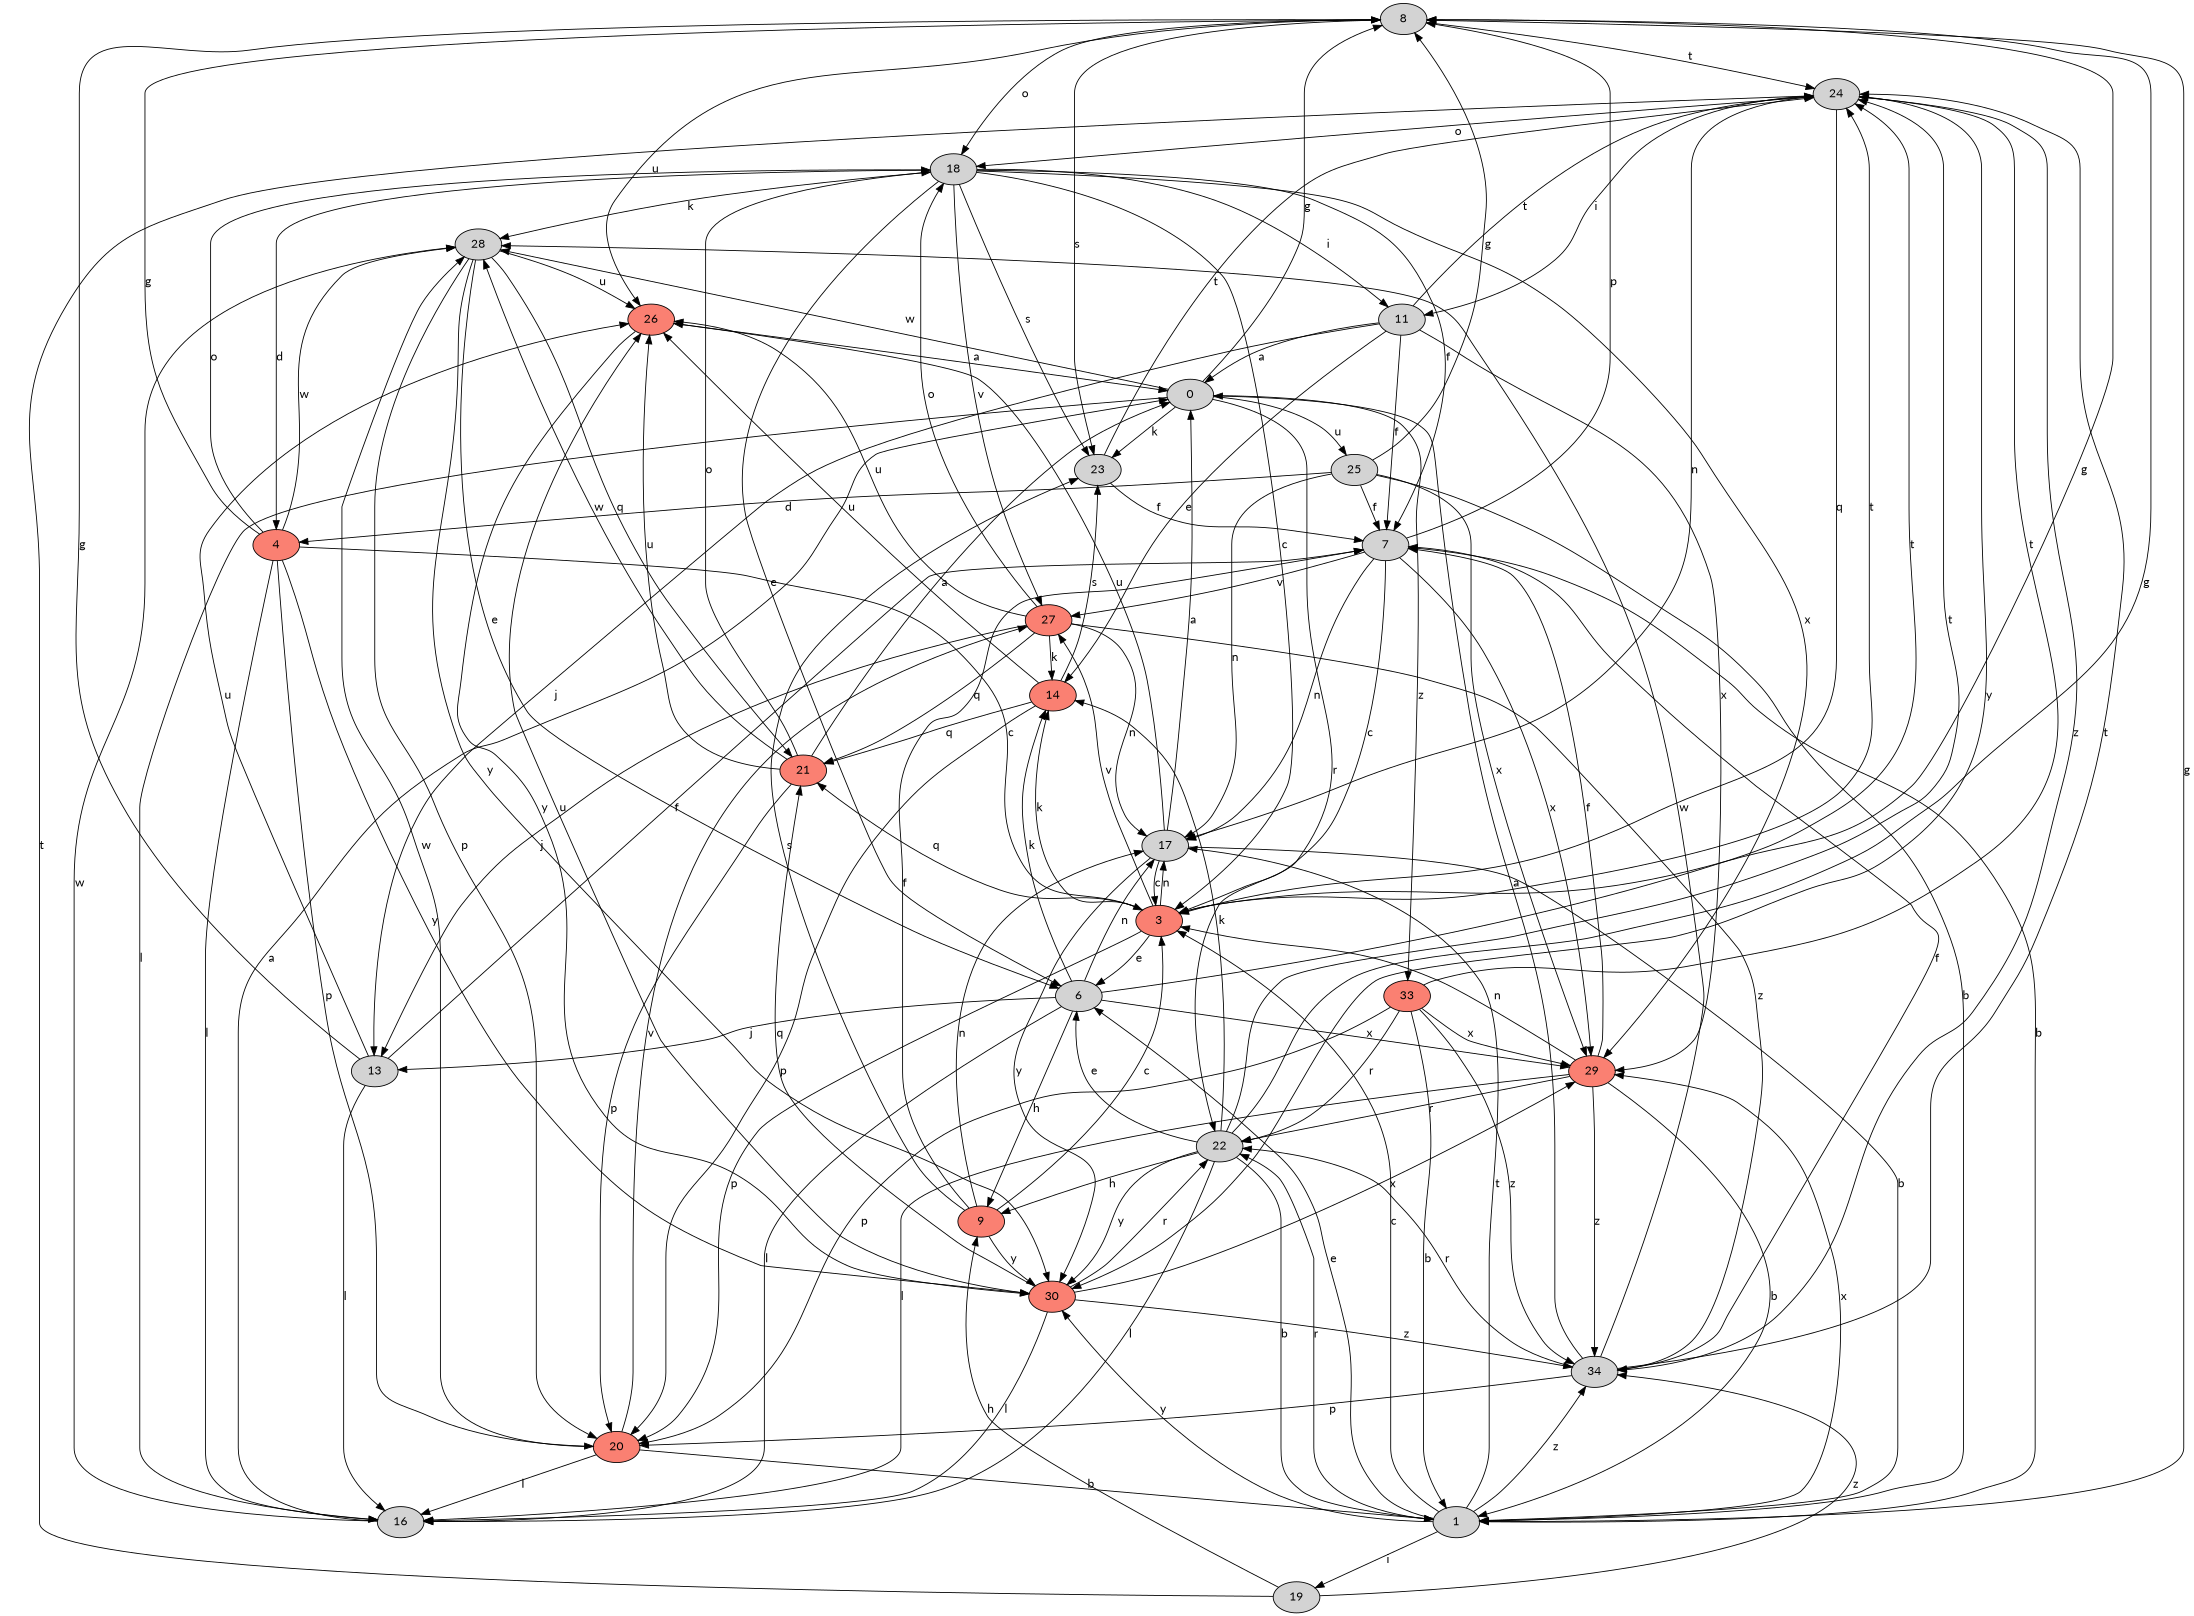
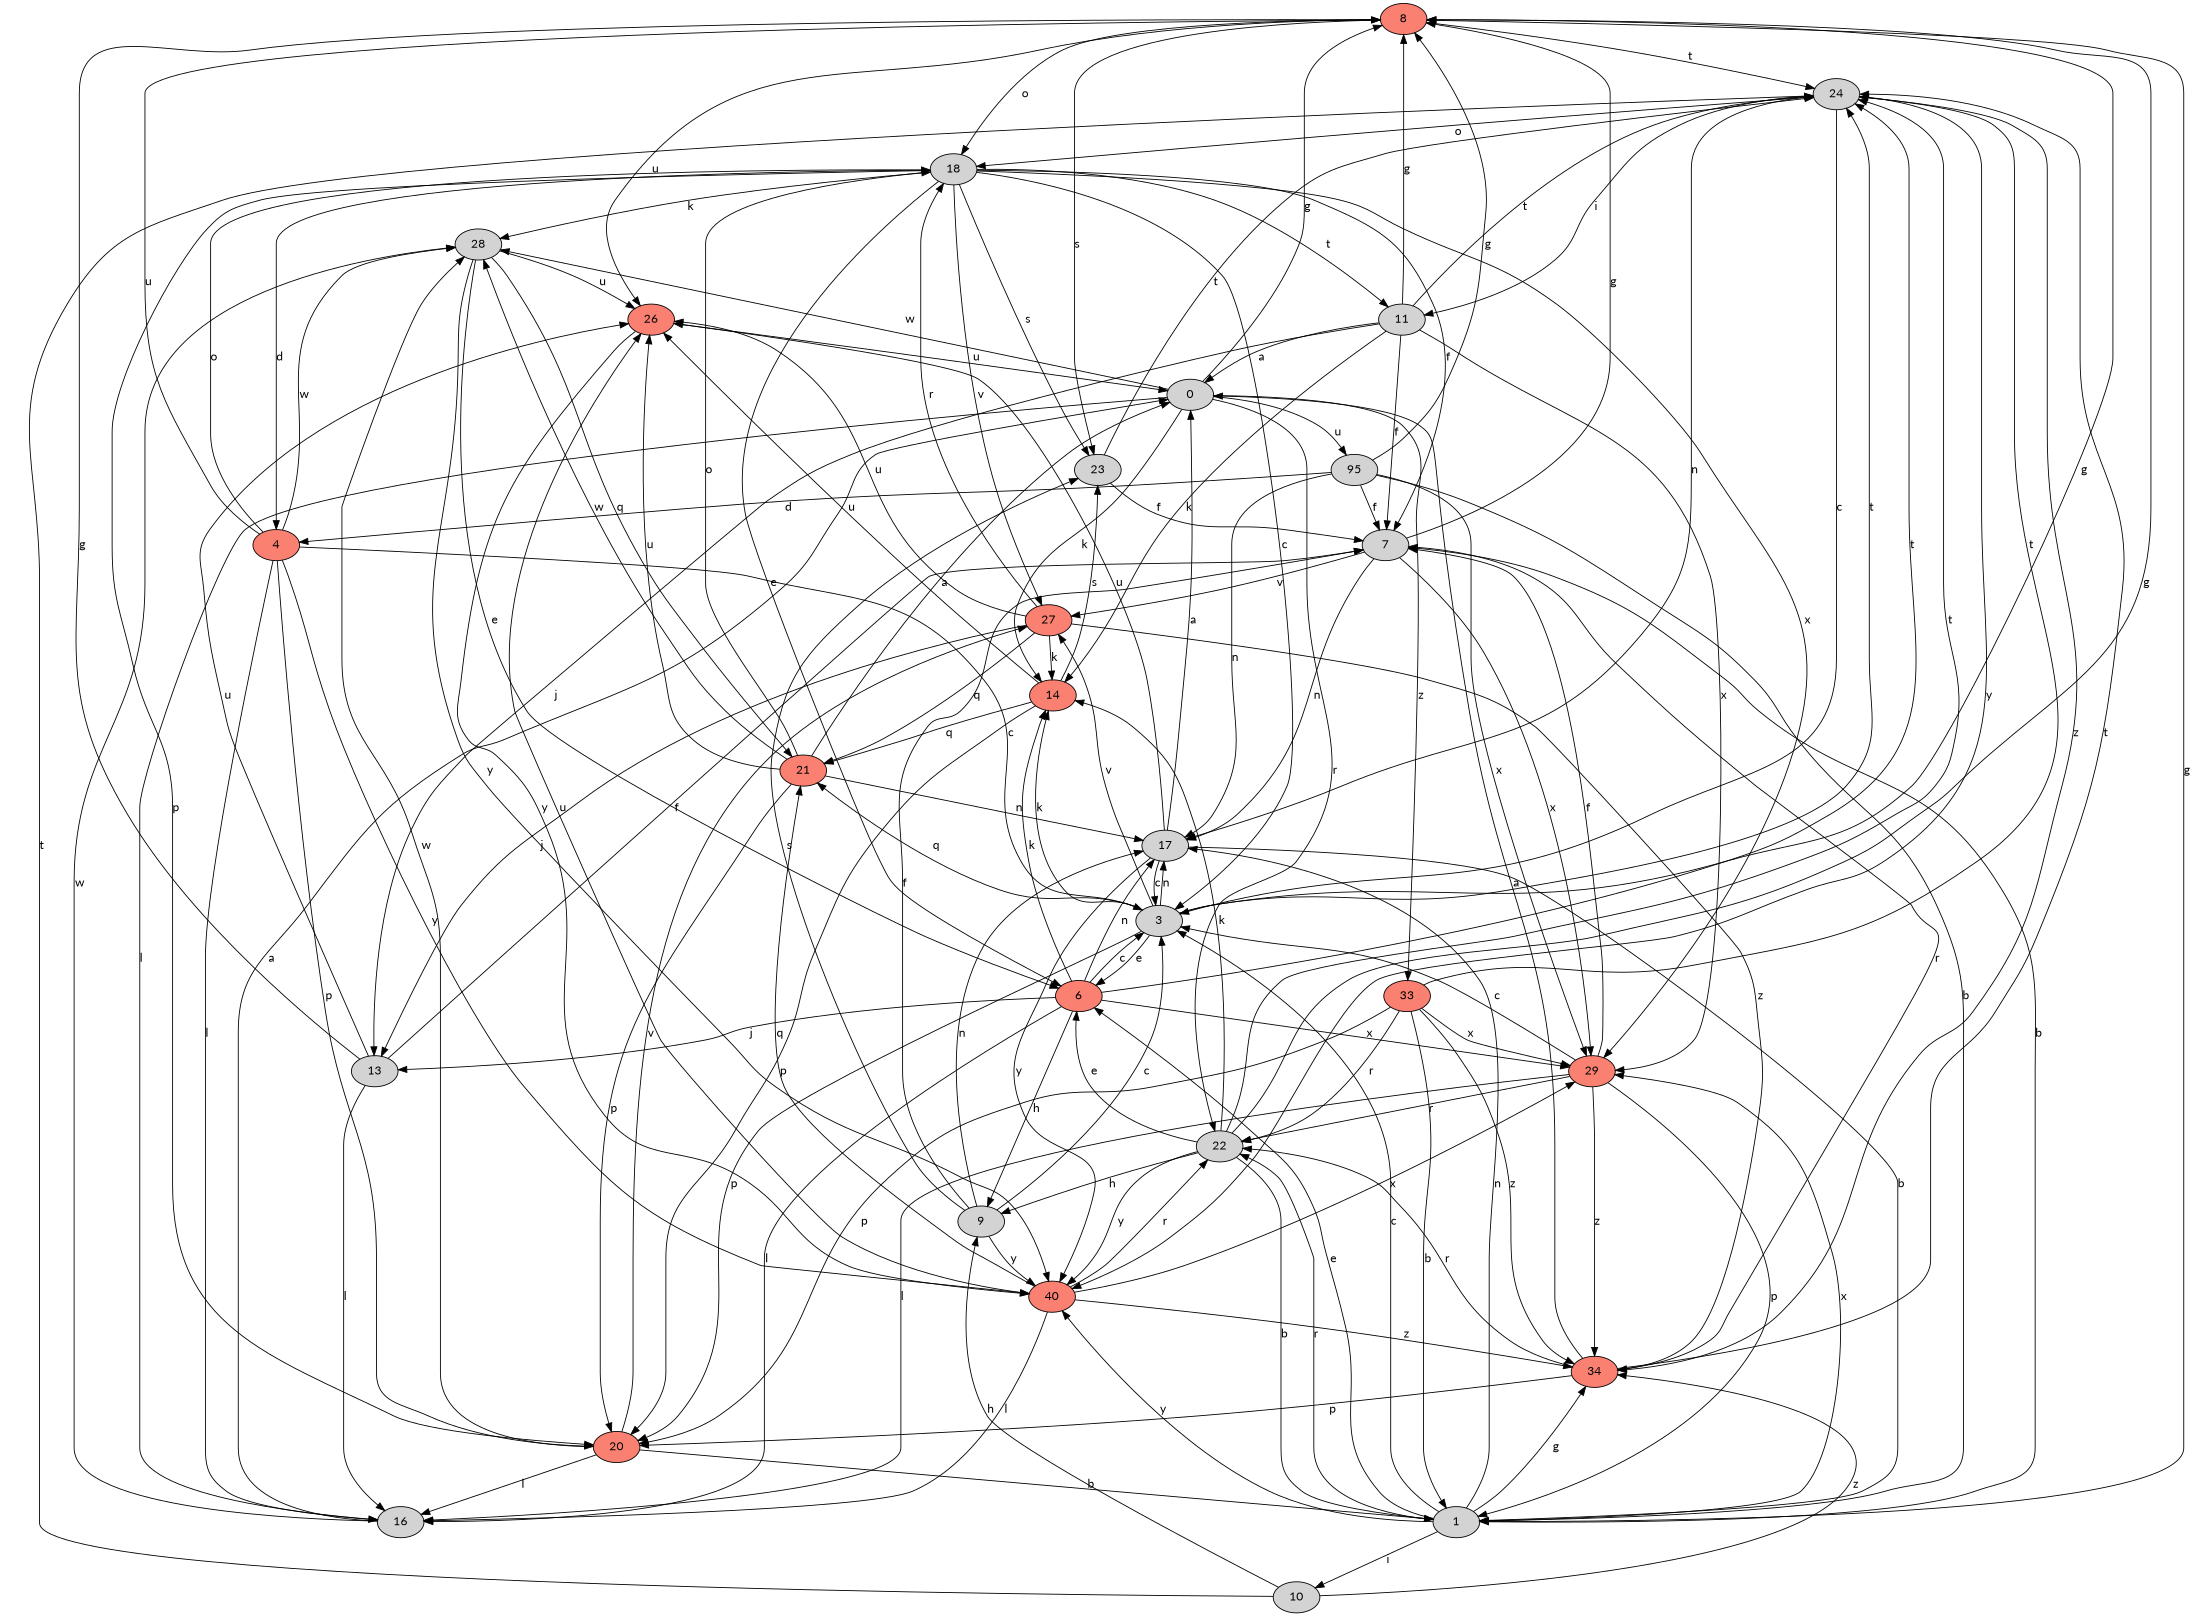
node "8": fillcolor lightgrey -> salmon
edge "11" -> "8": added, label "g"
edge "18" -> "11": label "i" -> "t"
edge "4" -> "8": label "g" -> "u"
edge "7" -> "8": label "p" -> "g"
edge "26" -> "0": label "a" -> "u"
edge "34" -> "28": removed, label "w"
edge "27" -> "18": label "o" -> "r"
edge "0" -> "23": now "0" -> "14"
node "25": label "25" -> "95"
edge "11" -> "14": label "e" -> "k"
edge "24" -> "3": label "q" -> "c"
edge "27" -> "17": now "21" -> "17"
edge "7" -> "3": now "6" -> "3"
edge "28" -> "20": now "18" -> "20"
node "3": fillcolor salmon -> lightgrey
edge "34" -> "7": label "f" -> "r"
node "6": fillcolor lightgrey -> salmon
edge "29" -> "3": label "n" -> "c"
edge "1" -> "17": label "t" -> "n"
node "9": fillcolor salmon -> lightgrey
node "30": label "30" -> "40"
edge "29" -> "1": label "b" -> "p"
node "34": fillcolor lightgrey -> salmon
edge "1" -> "34": label "z" -> "g"
edge "22" -> "16": removed, label "l"
node "19": label "19" -> "10"
